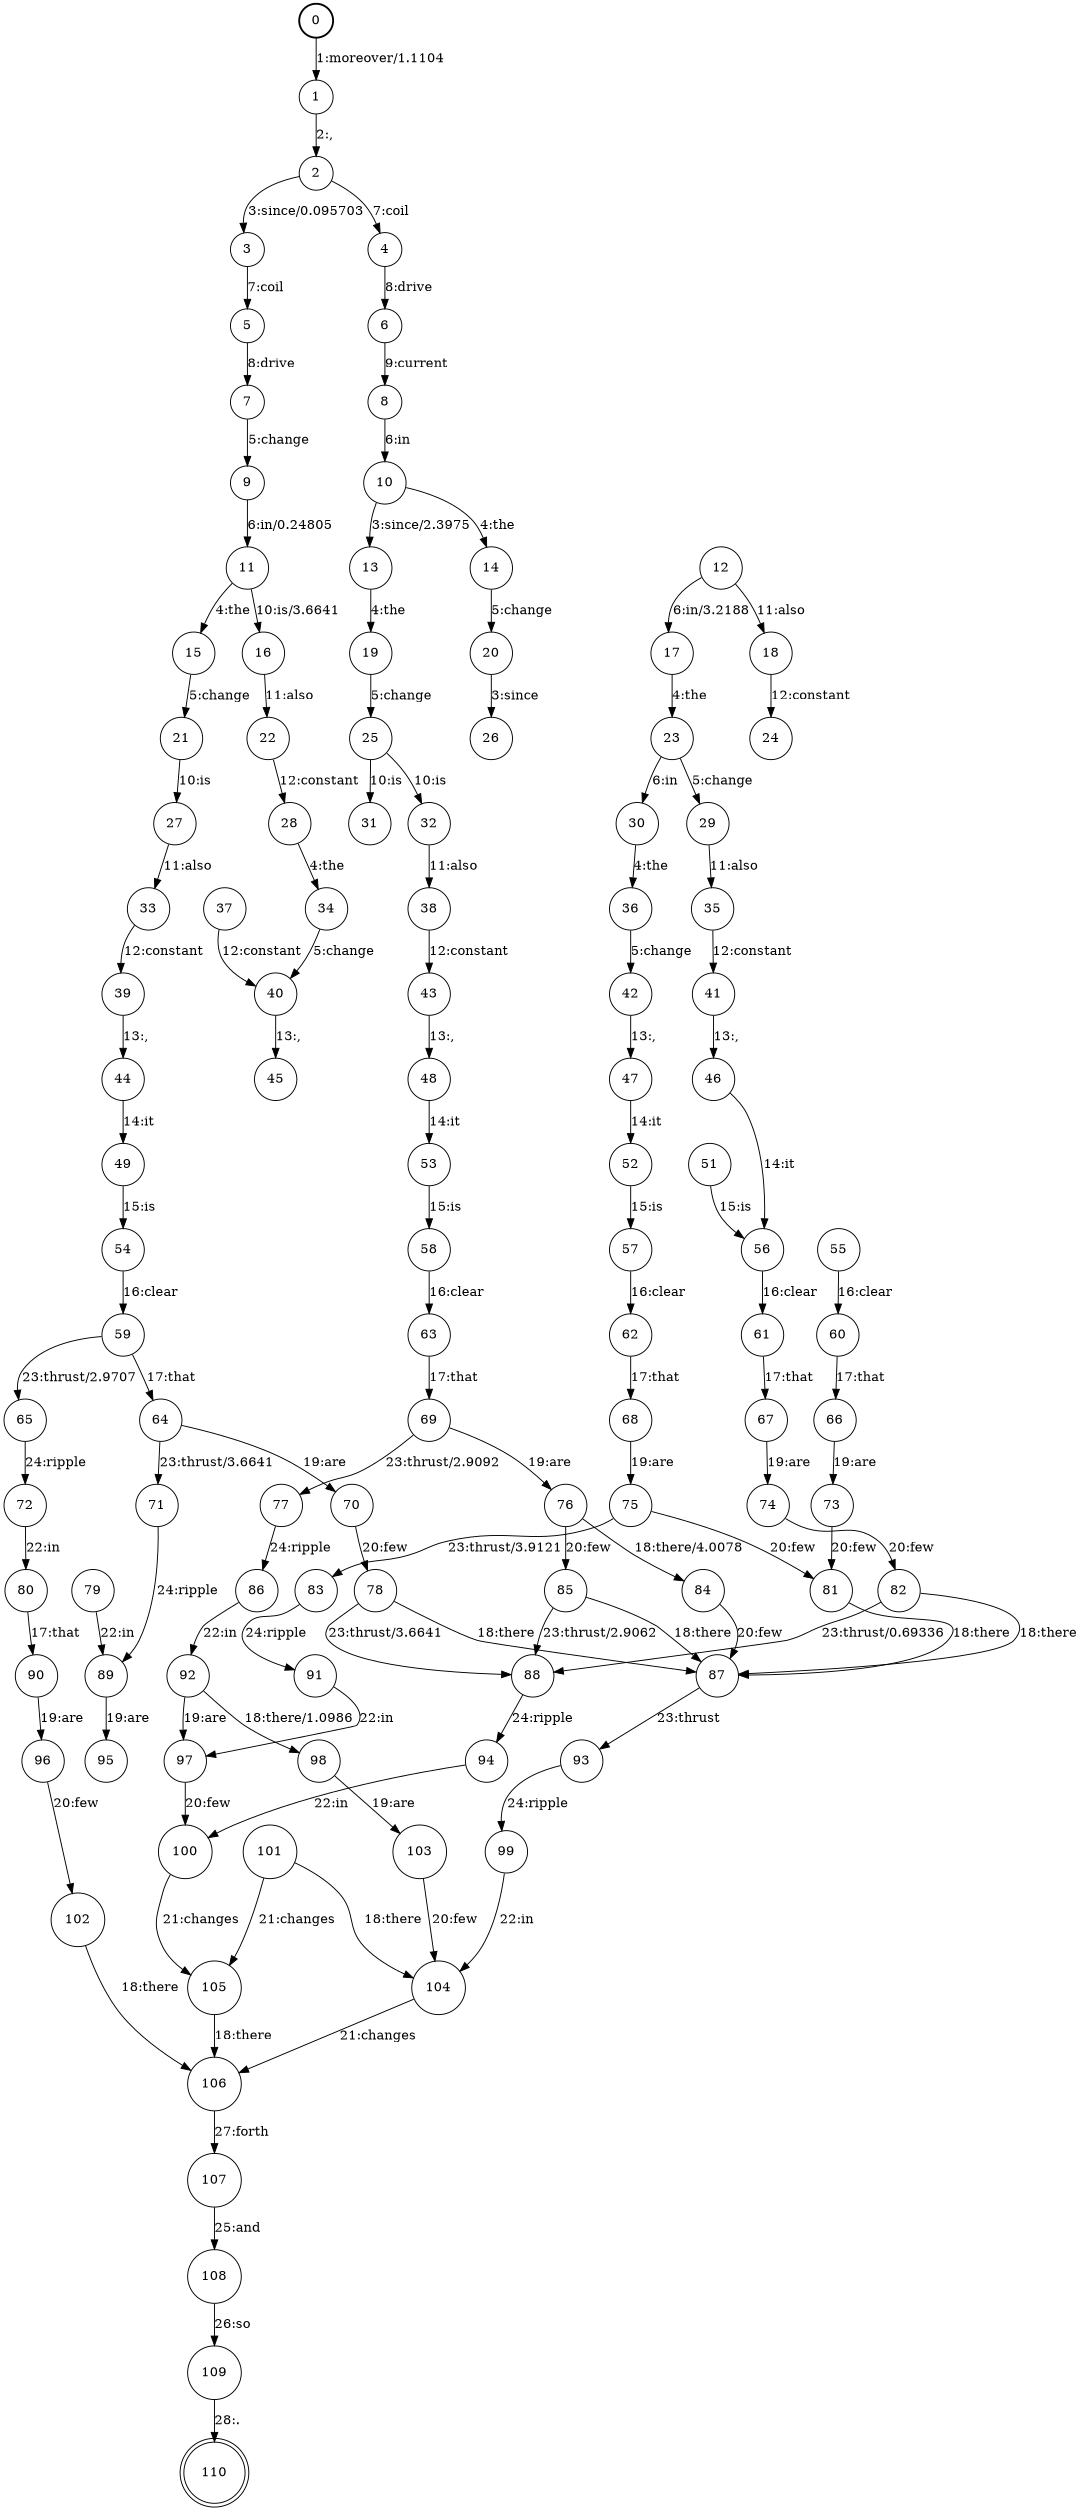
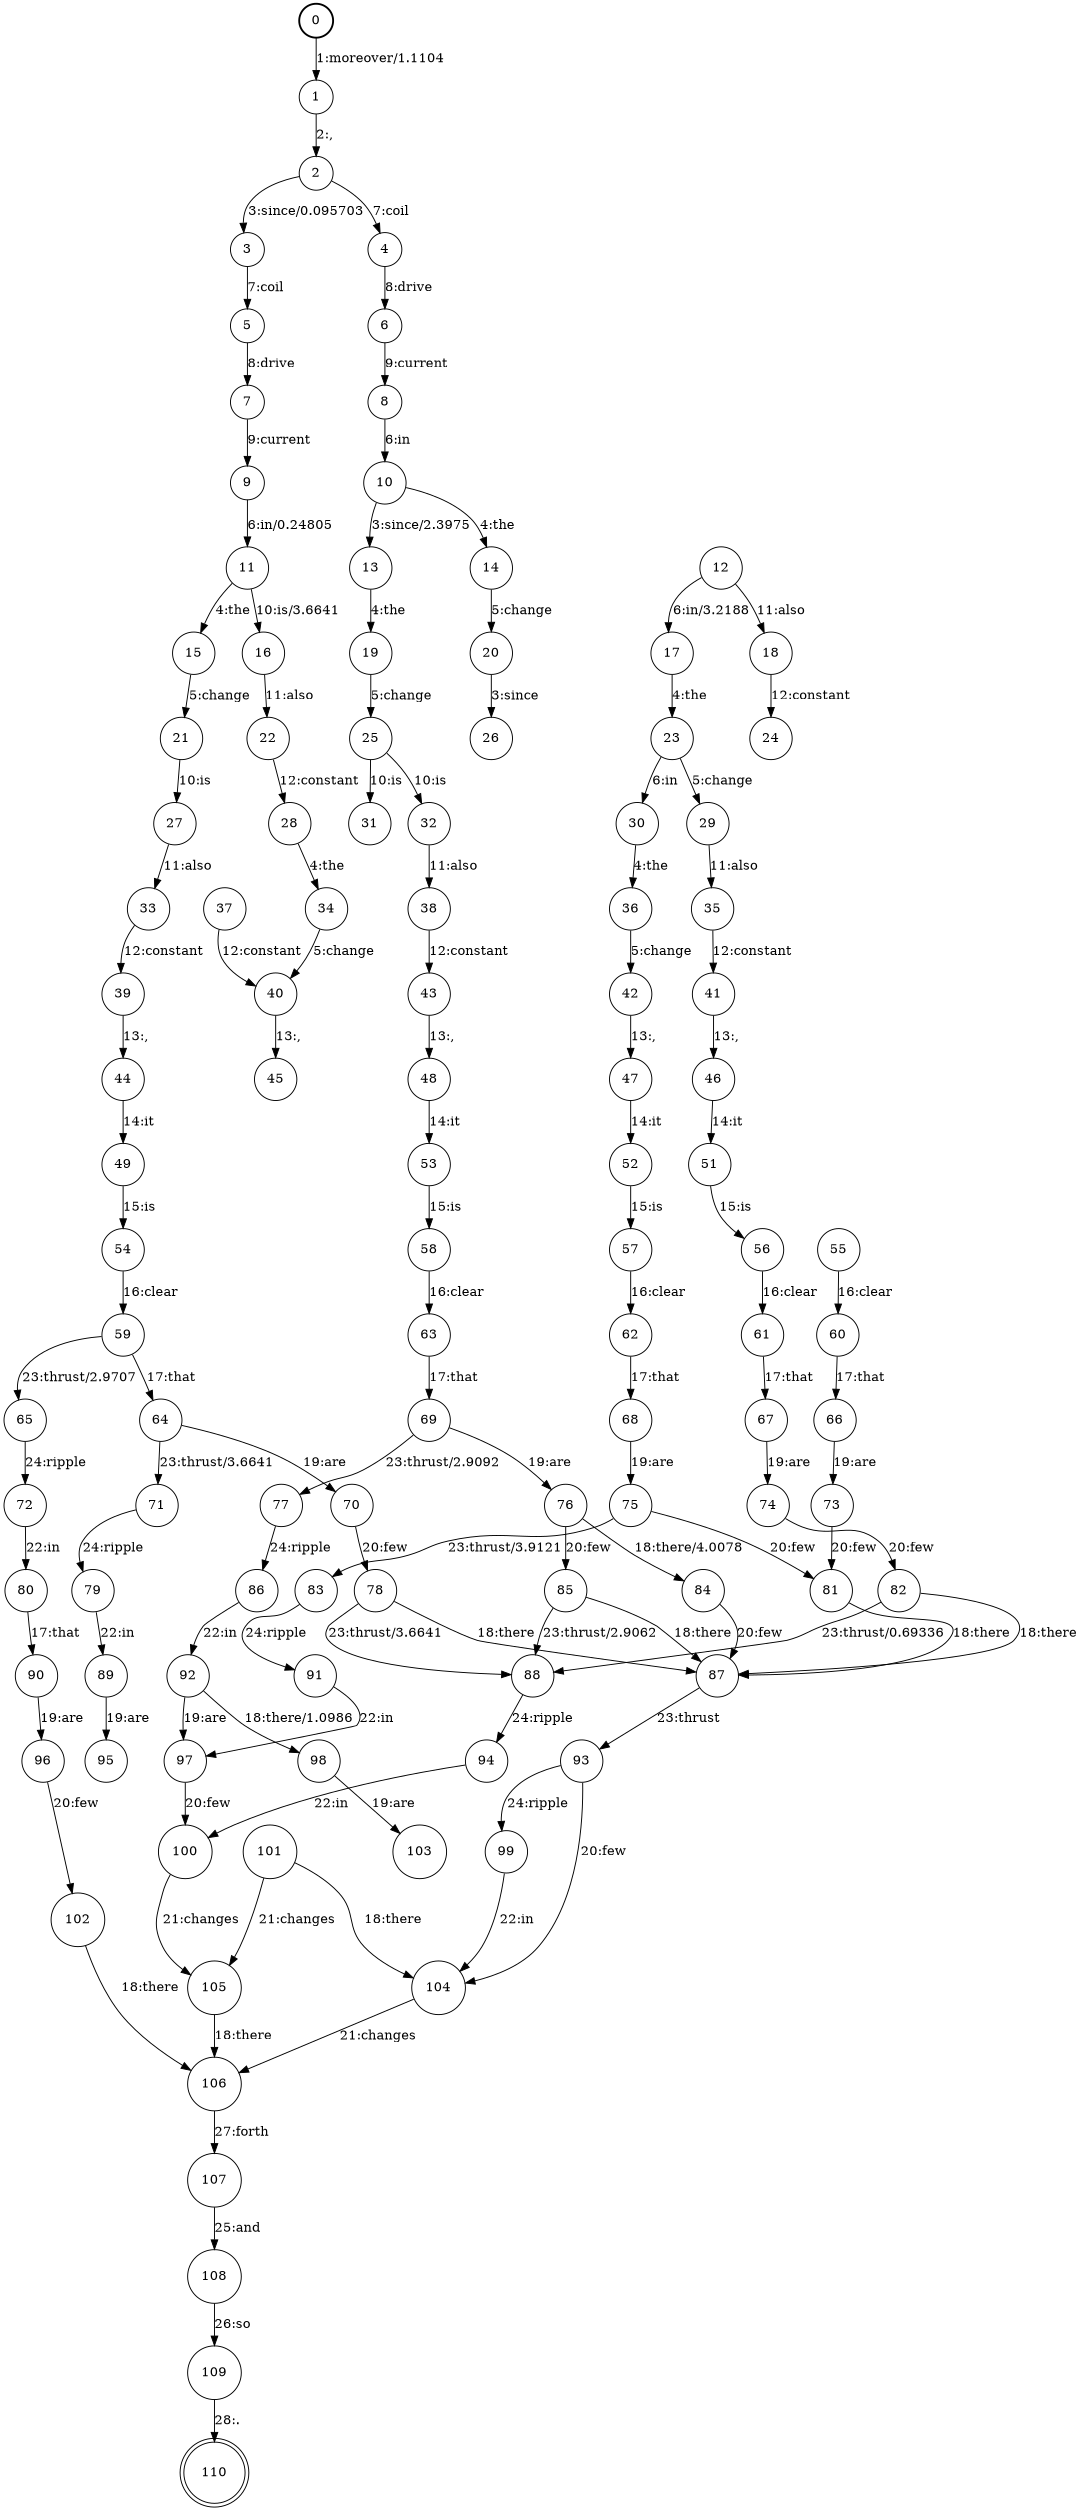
edge "7" -> "9": label "5:change" -> "9:current"
edge "46" -> "56": now "46" -> "51"
edge "71" -> "89": now "71" -> "79"
edge "103" -> "104": now "93" -> "104"
